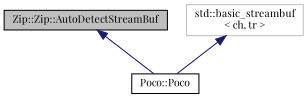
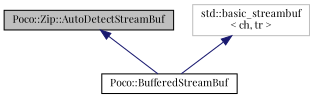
node "Zip::Zip::AutoDetectStreamBuf": label "Zip::Zip::AutoDetectStreamBuf" -> "Poco::Zip::AutoDetectStreamBuf"
node "Poco::Poco": label "Poco::Poco" -> "Poco::BufferedStreamBuf"
